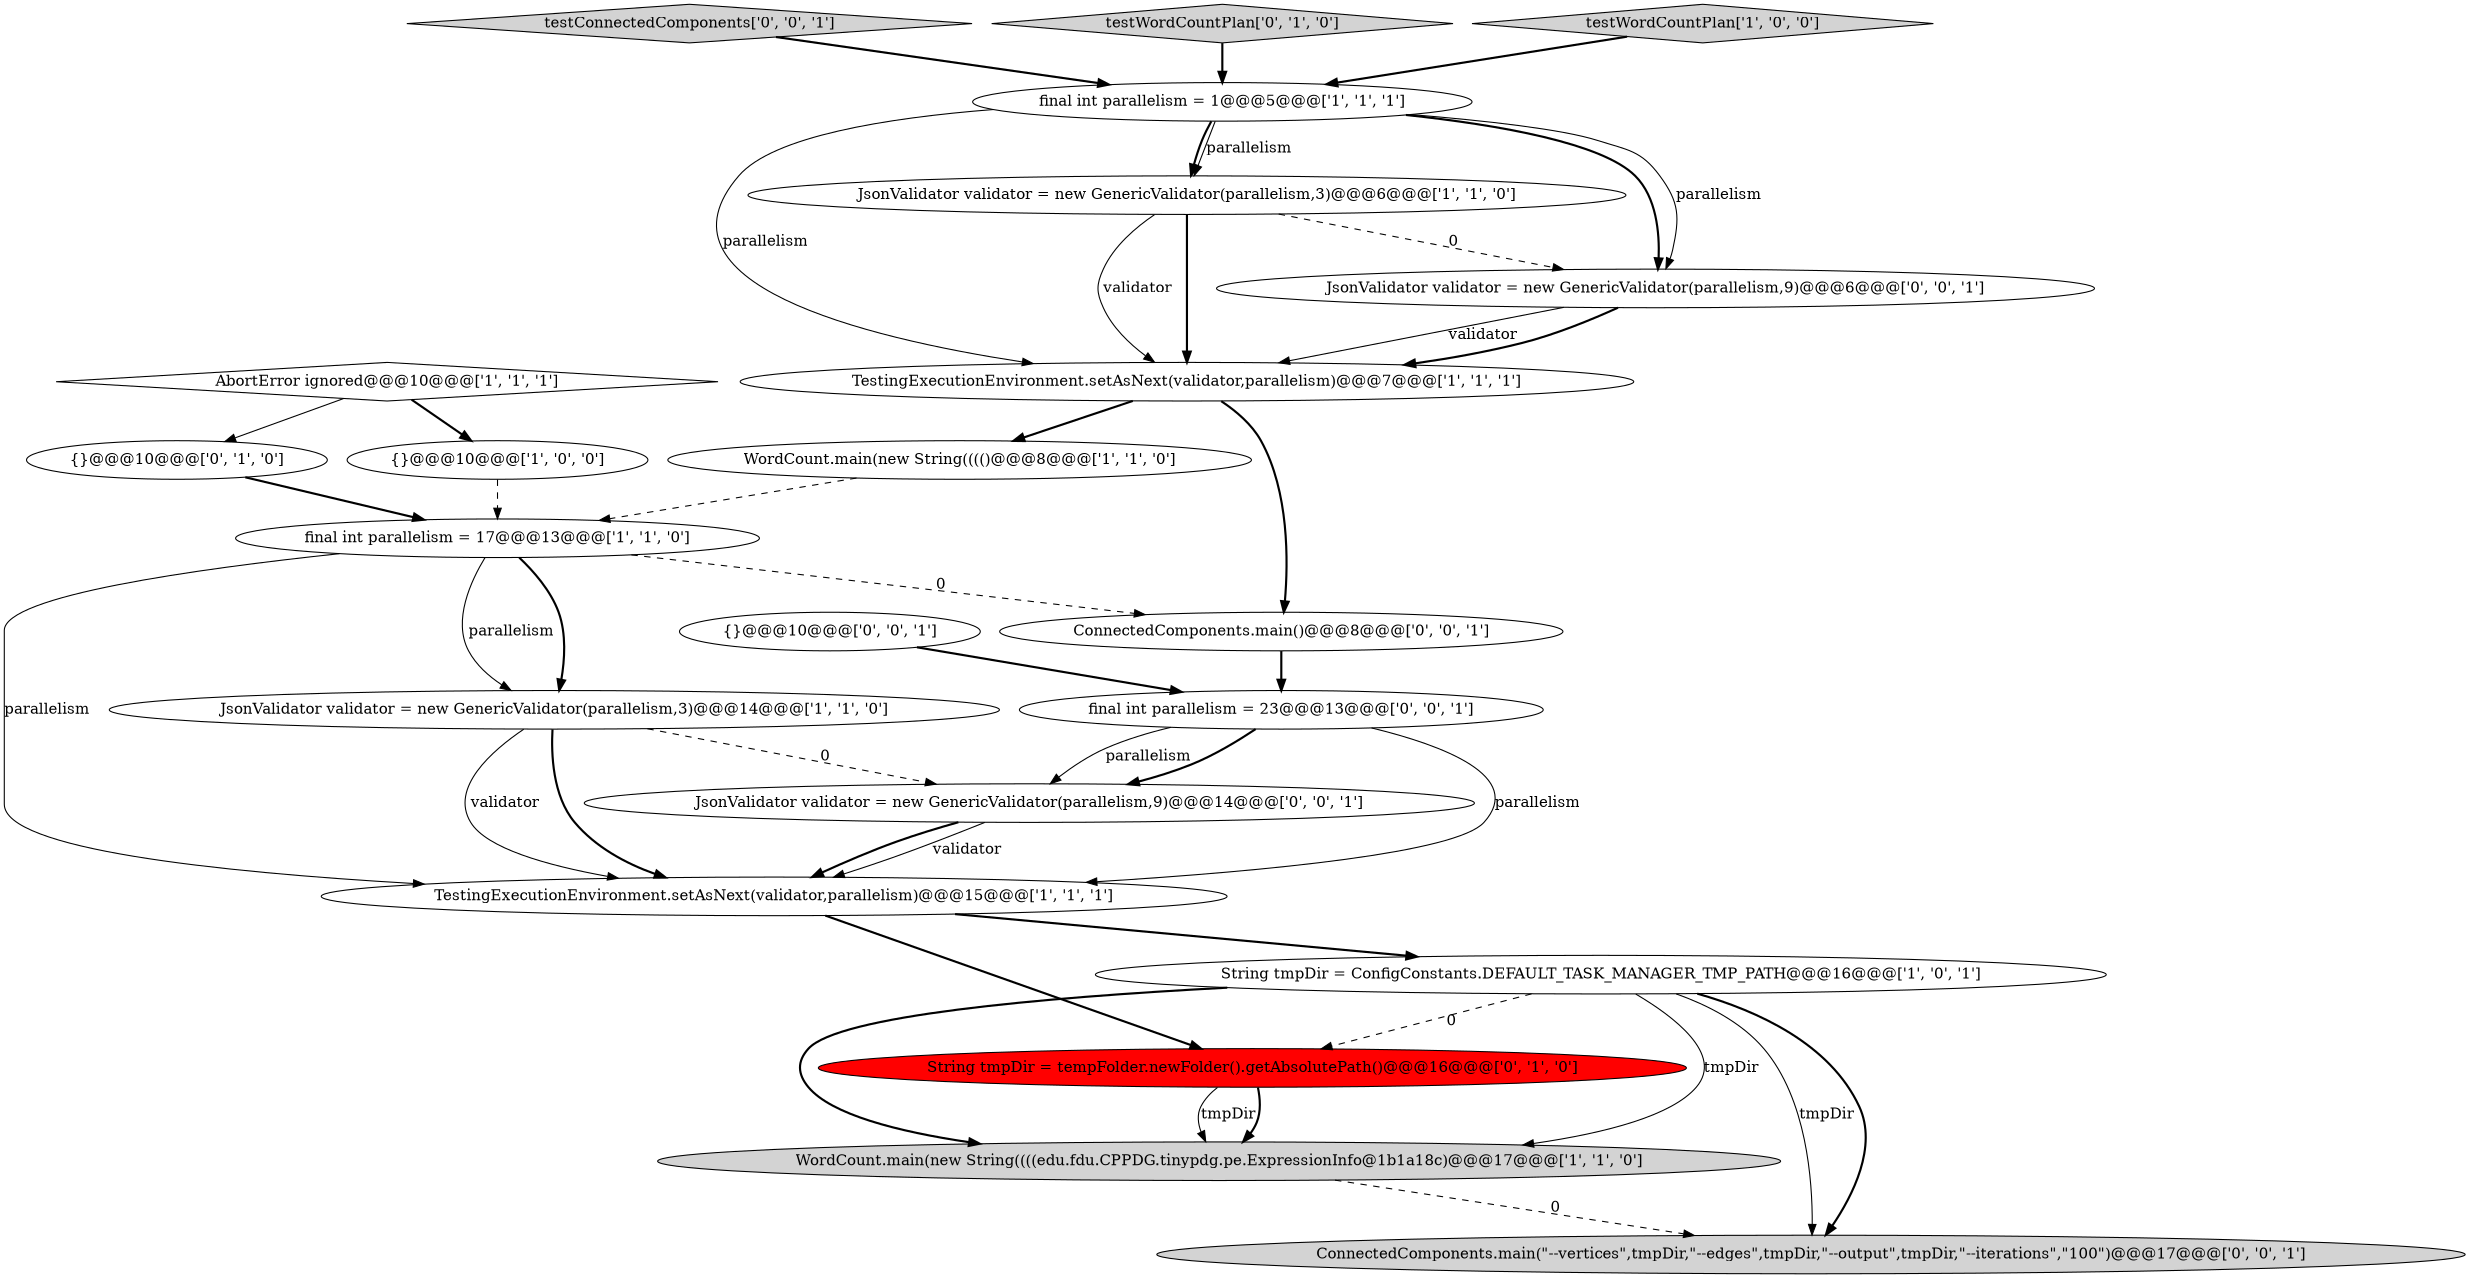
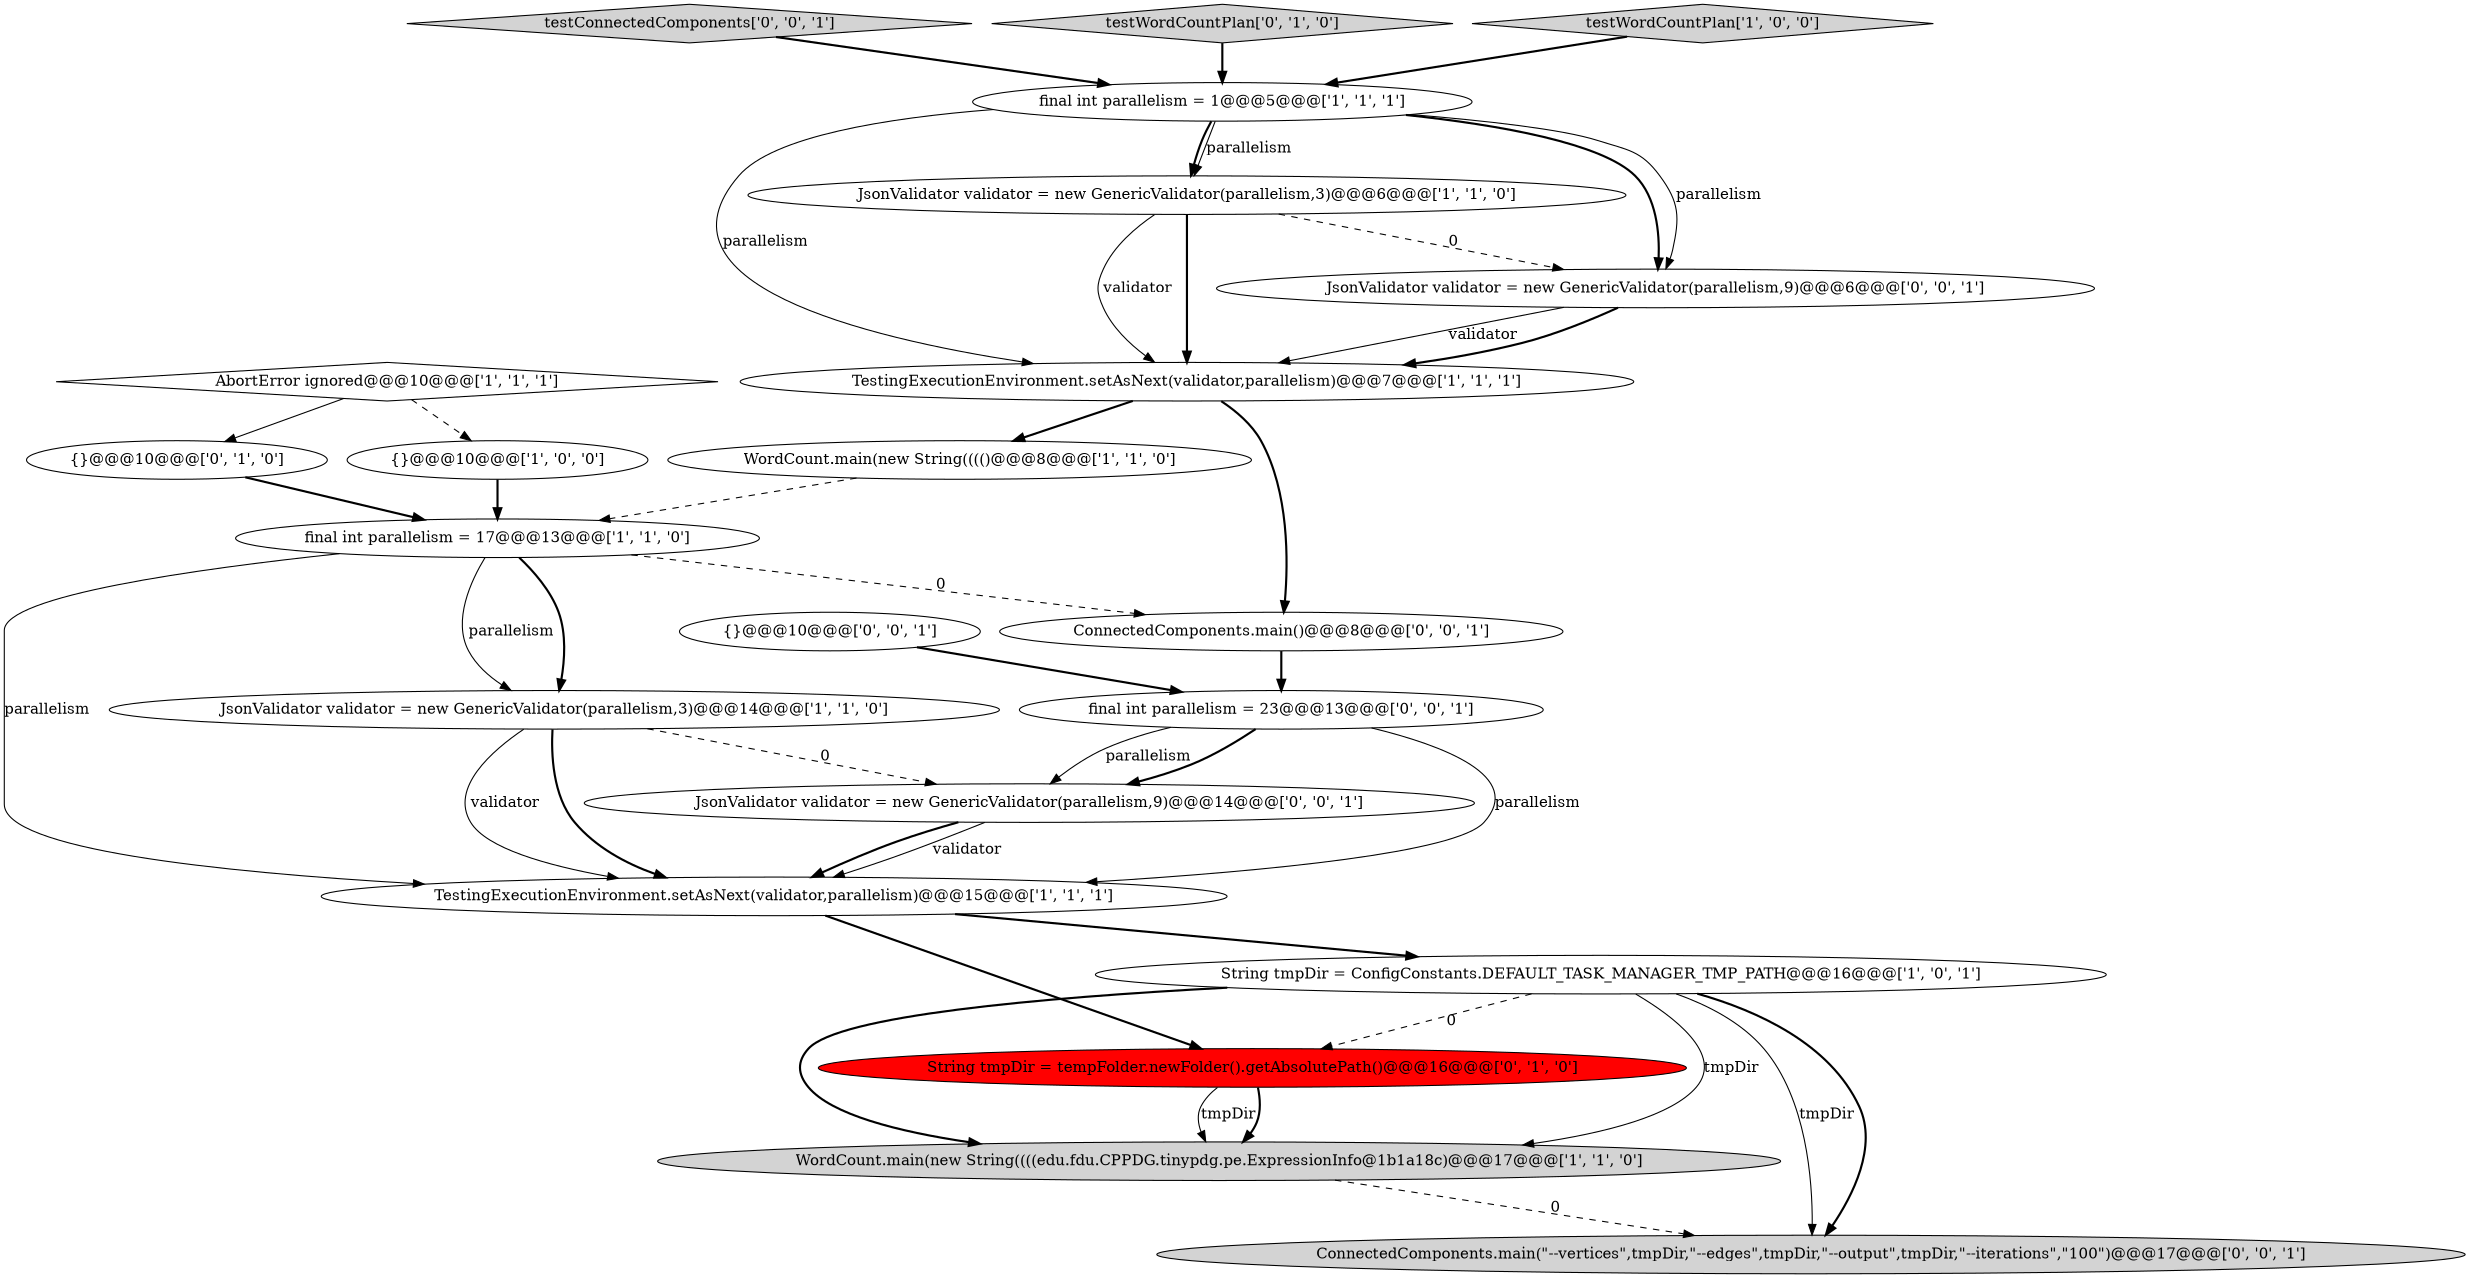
edge "AbortError ignored@@@10@@@['1', '1', '1']" -> "{}@@@10@@@['1', '0', '0']": style bold -> dashed
edge "{}@@@10@@@['1', '0', '0']" -> "final int parallelism = 17@@@13@@@['1', '1', '0']": style dashed -> bold
